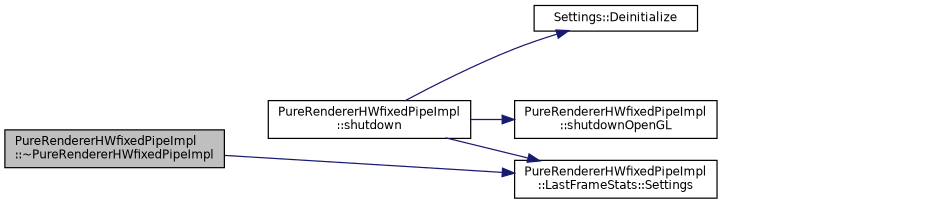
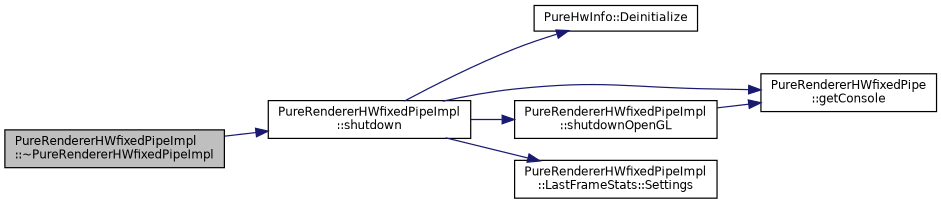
node "Settings::Deinitialize": label "Settings::Deinitialize" -> "PureHwInfo::Deinitialize"
node "PureRendererHWfixedPipe ::getConsole": added
edge "PureRendererHWfixedPipeImpl ::~PureRendererHWfixedPipeImpl" -> "PureRendererHWfixedPipeImpl ::LastFrameStats::Settings": now "PureRendererHWfixedPipeImpl ::~PureRendererHWfixedPipeImpl" -> "PureRendererHWfixedPipeImpl ::shutdown"
